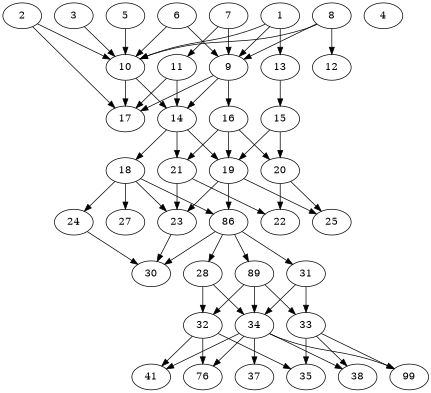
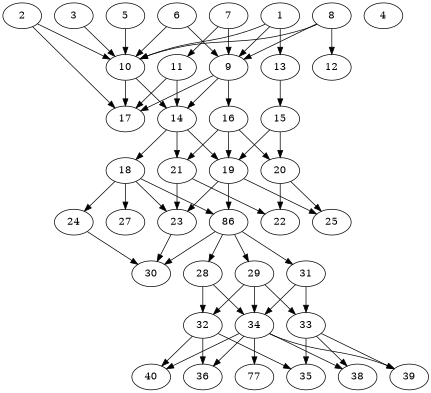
node "89": label "89" -> "29"
node "41": label "41" -> "40"
node "76": label "76" -> "36"
node "37": label "37" -> "77"
node "99": label "99" -> "39"
